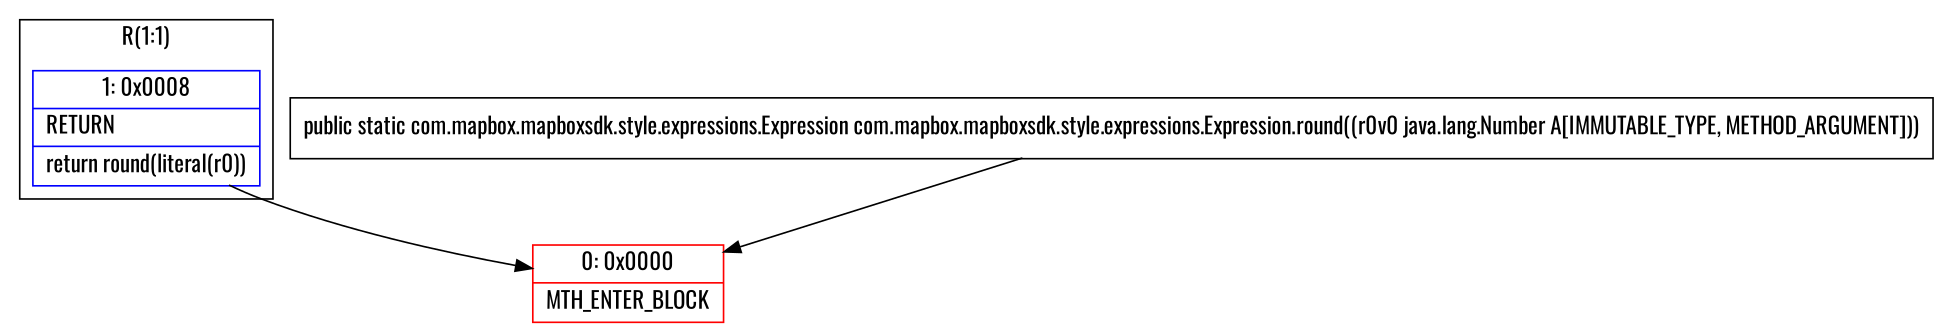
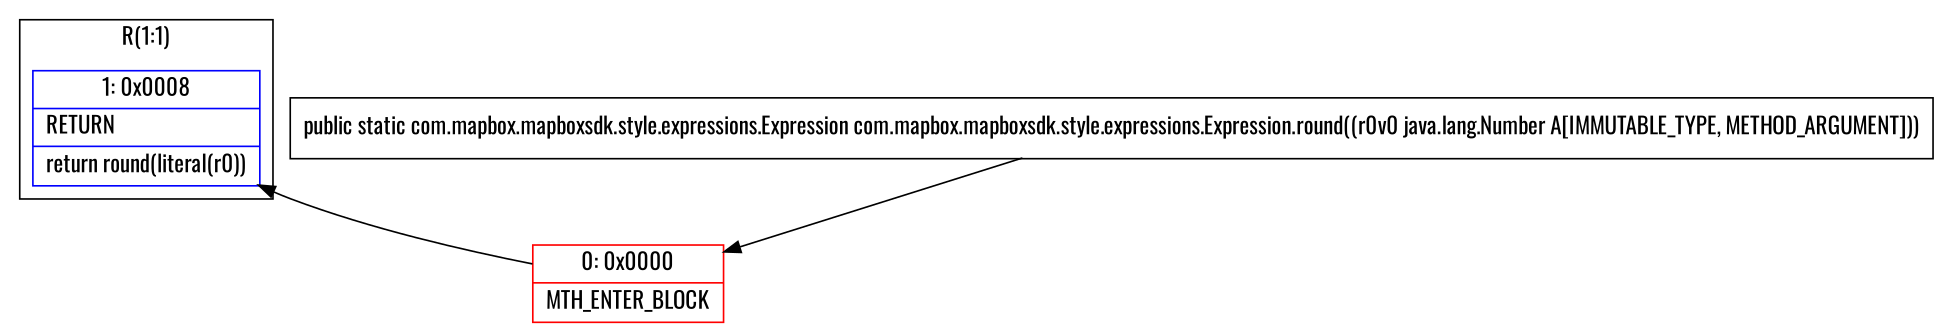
edge "1: 0x0008" -> "0: 0x0000": reversed
